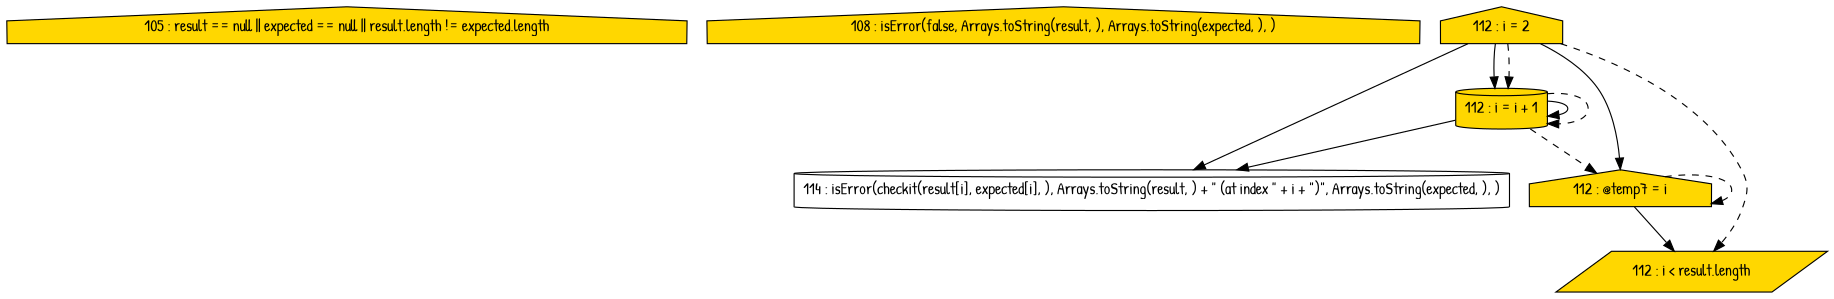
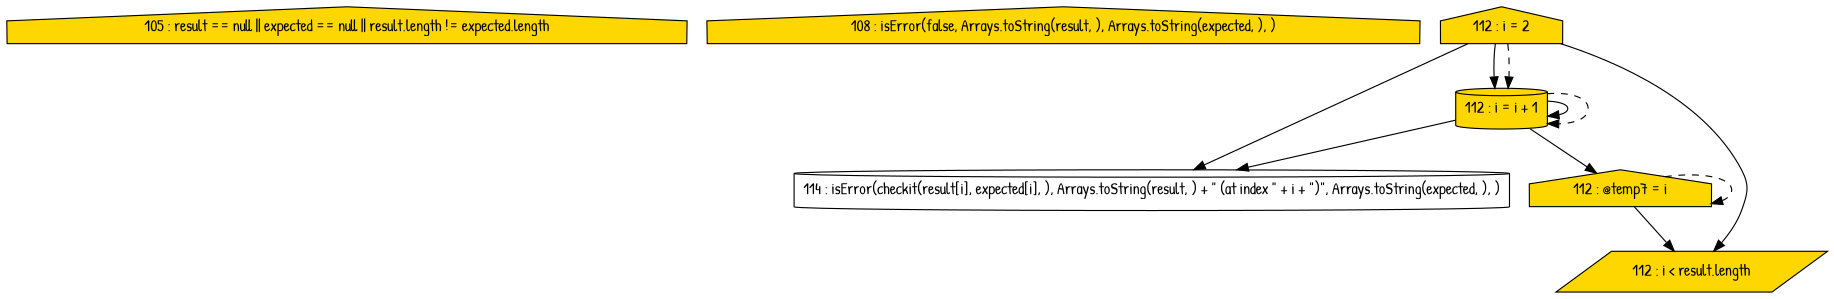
edge "112 : i = 2" -> "112 : @temp7 = i": removed
edge "112 : i = 2" -> "112 : i < result.length": style dashed -> solid
edge "112 : i = i + 1" -> "112 : @temp7 = i": style dashed -> solid
